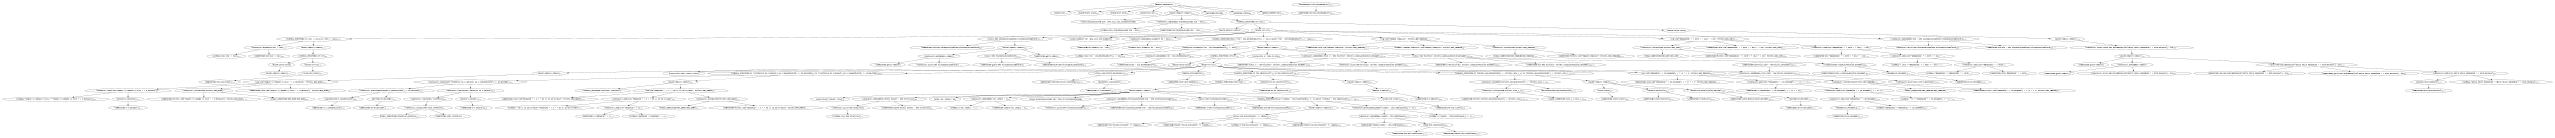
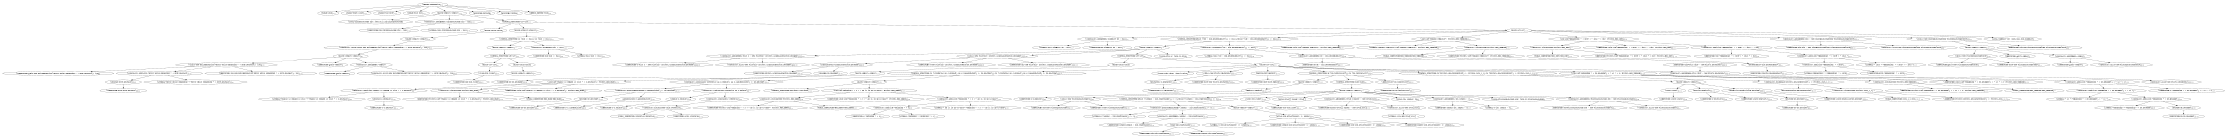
edge "(<operator>.assignment,ze = zis.getNextEntry())" -> "(getNextEntry,zis.getNextEntry())": added
